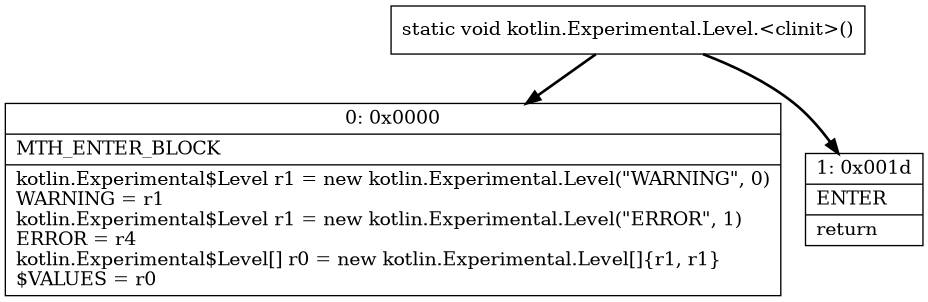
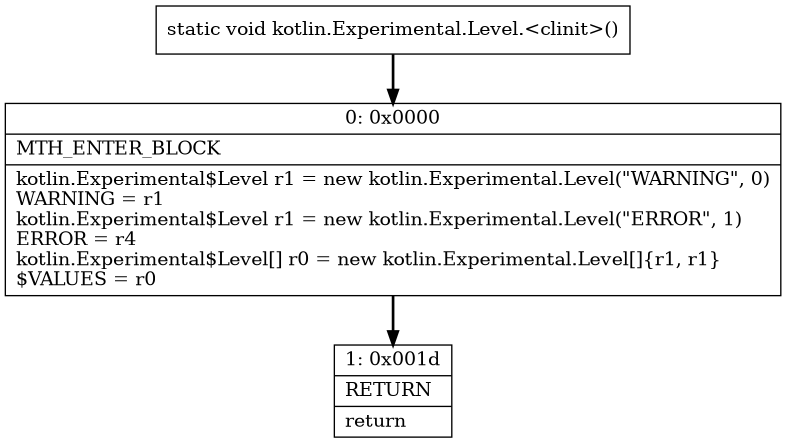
edge "static void kotlin.Experimental.Level.<clinit>()" -> "1: 0x001d": now "0: 0x0000" -> "1: 0x001d"
node "1: 0x001d": text "ENTER" -> "RETURN"
